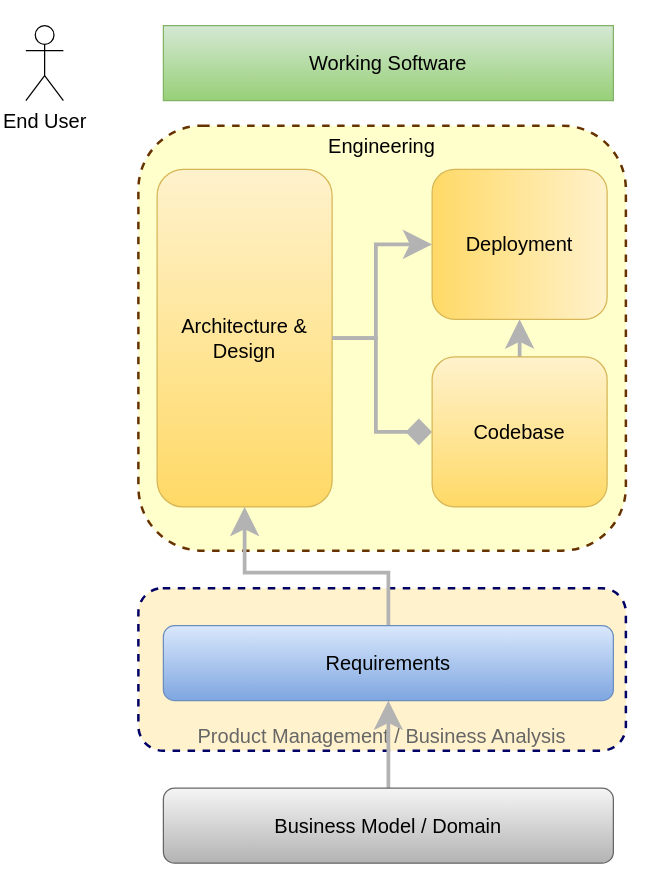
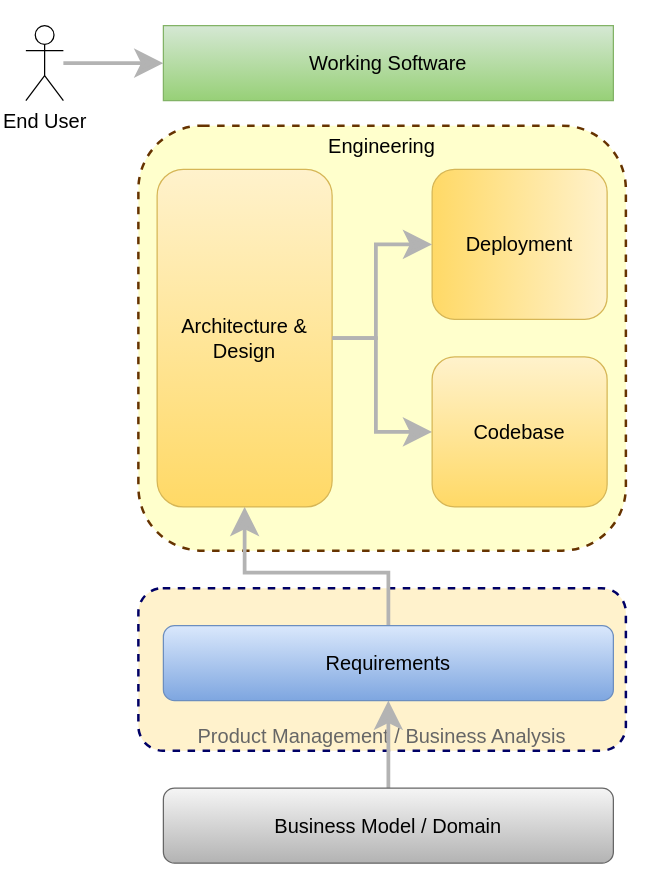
edge "End User" -> "Working Software": added
edge "Codebase" -> "Deployment": removed
edge "Architecture & Design" -> "Codebase": arrowhead diamond -> classic
